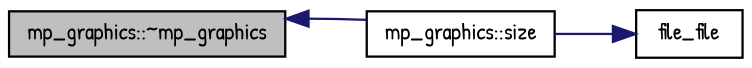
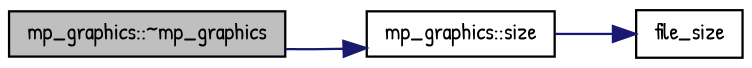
edge "mp_graphics::size" -> "mp_graphics::~mp_graphics": reversed
node "file_file": label "file_file" -> "file_size"
